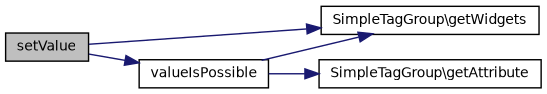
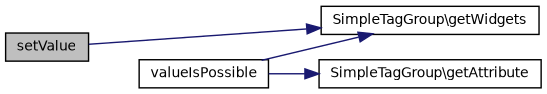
edge "setValue" -> "valueIsPossible": removed
